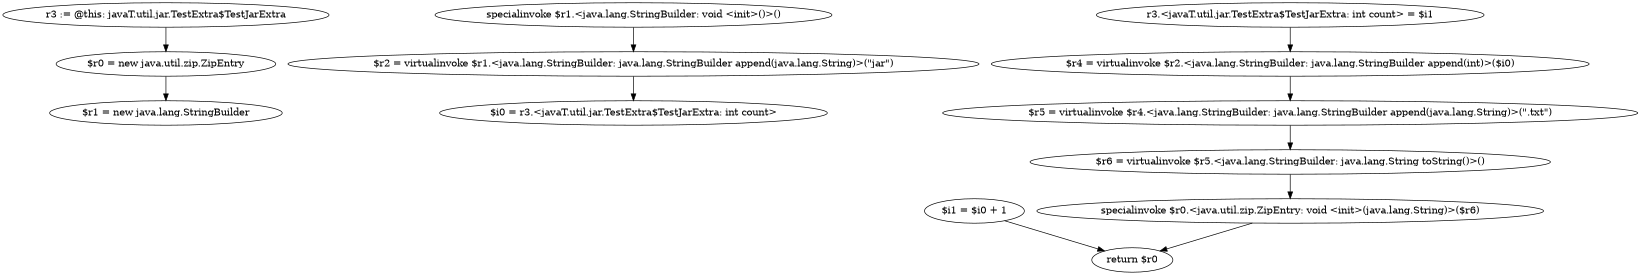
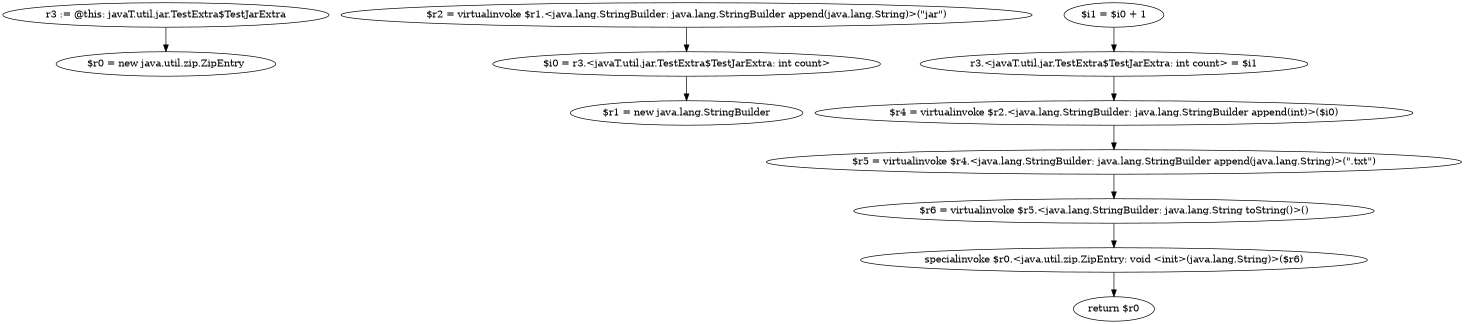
node "specialinvoke $r1.<java.lang.StringBuilder: void <init>()>()": removed
edge "$r0 = new java.util.zip.ZipEntry" -> "$r1 = new java.lang.StringBuilder": now "$i0 = r3.<javaT.util.jar.TestExtra$TestJarExtra: int count>" -> "$r1 = new java.lang.StringBuilder"
edge "$i1 = $i0 + 1" -> "return $r0": now "$i1 = $i0 + 1" -> "r3.<javaT.util.jar.TestExtra$TestJarExtra: int count> = $i1"
